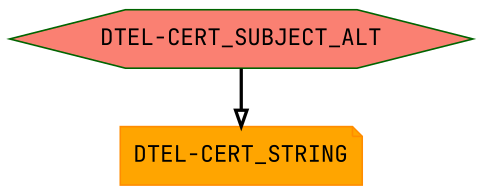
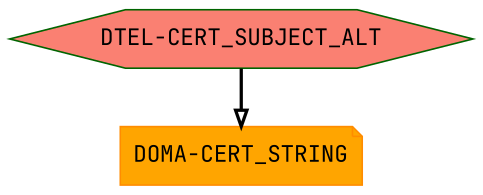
node "DTEL-CERT_STRING": label "DTEL-CERT_STRING" -> "DOMA-CERT_STRING"
